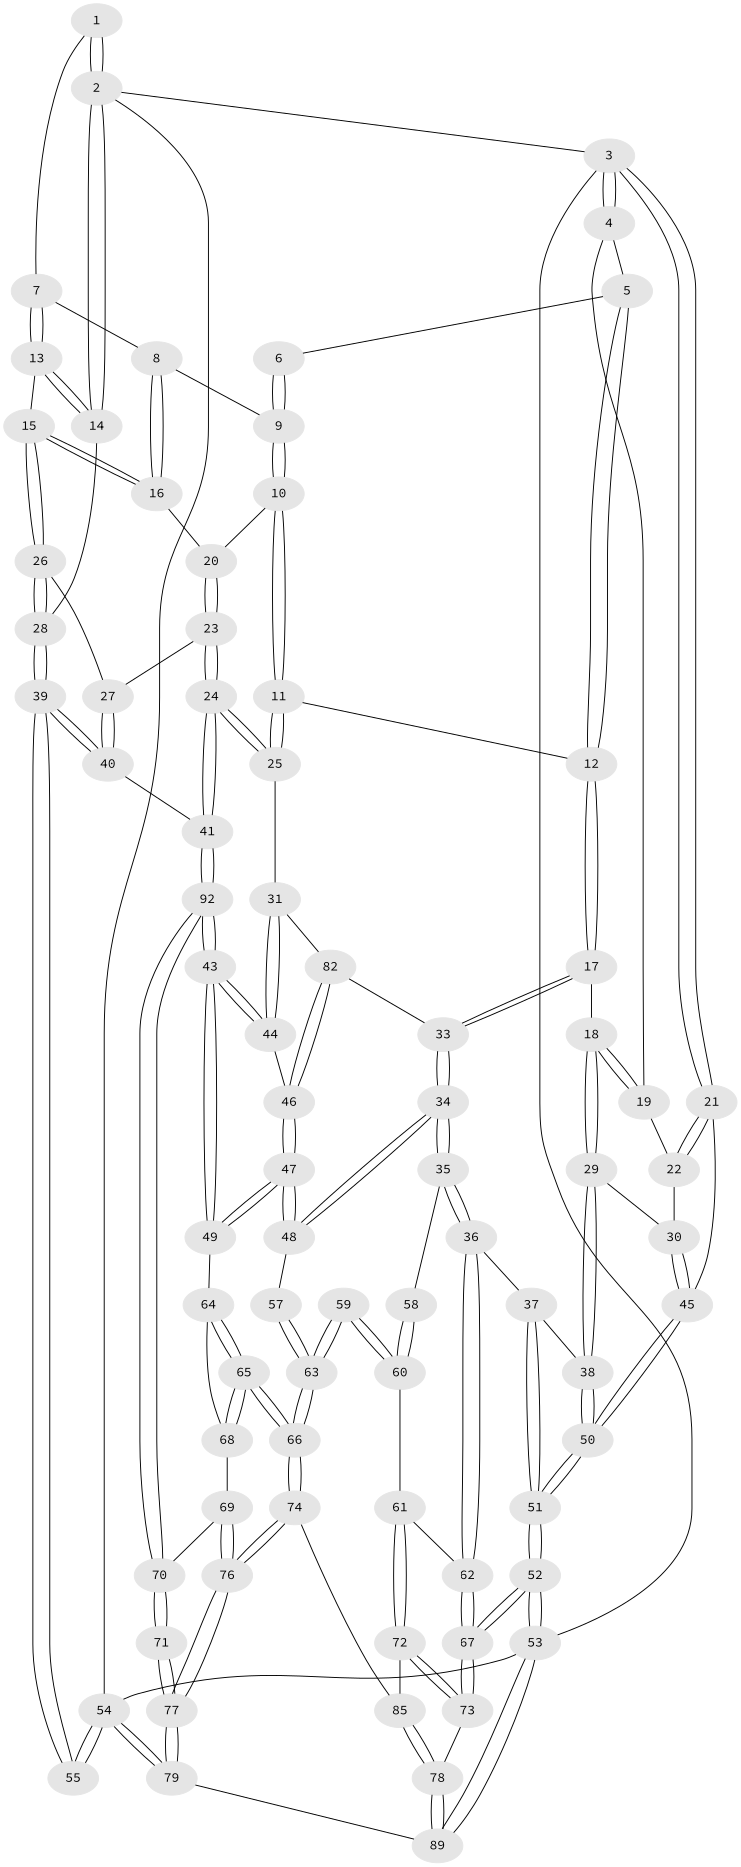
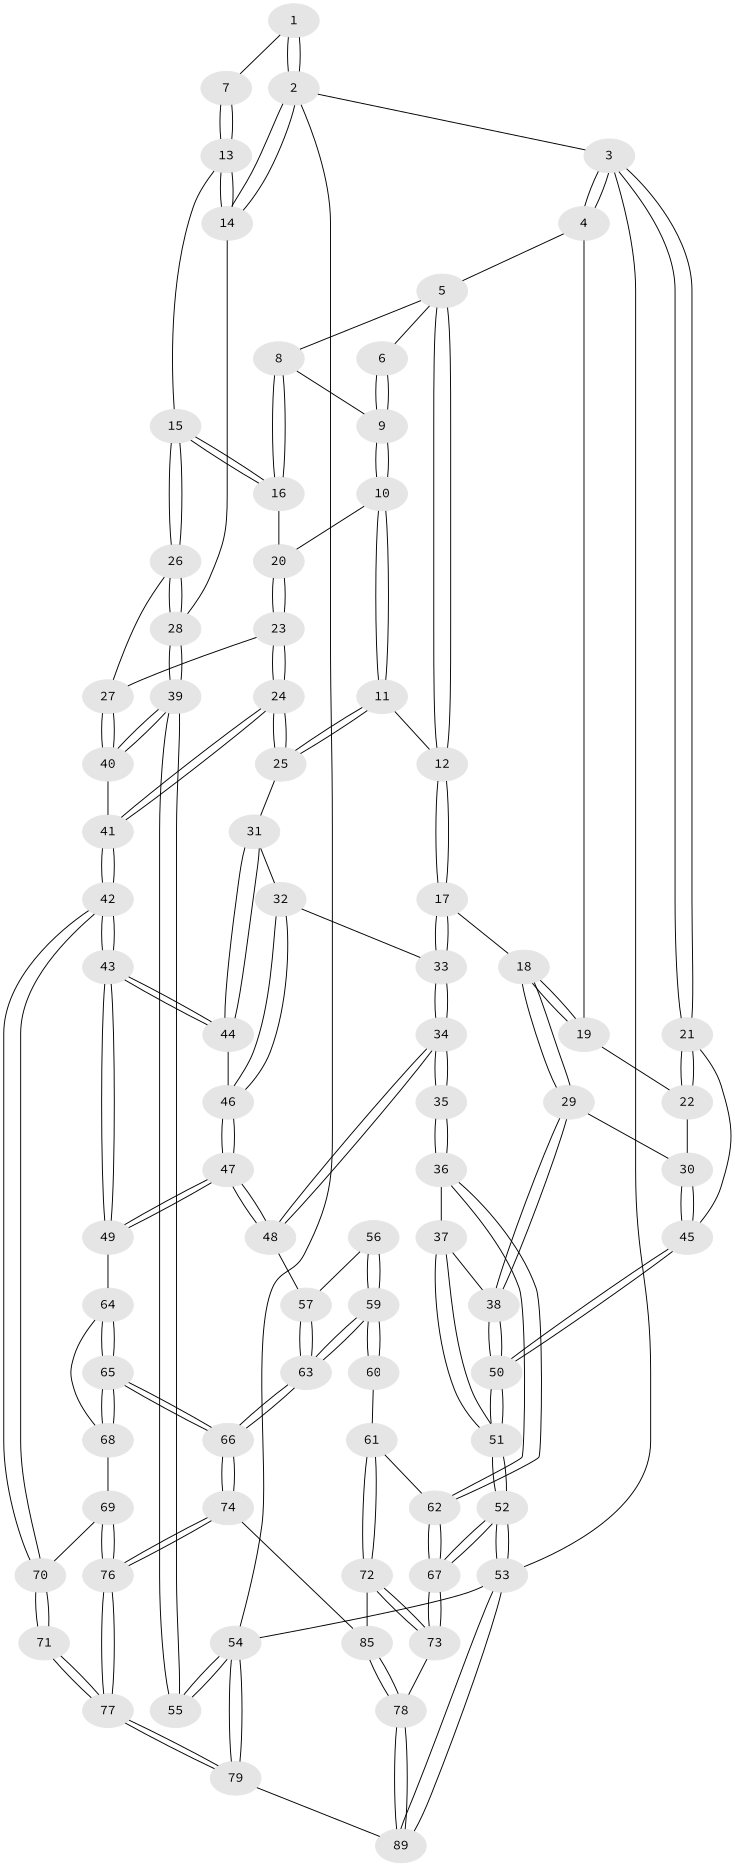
edge "7" -- "8": now "5" -- "8"
node "92": label "92" -> "42"
node "82": label "82" -> "32"
node "56": added
node "58": removed
